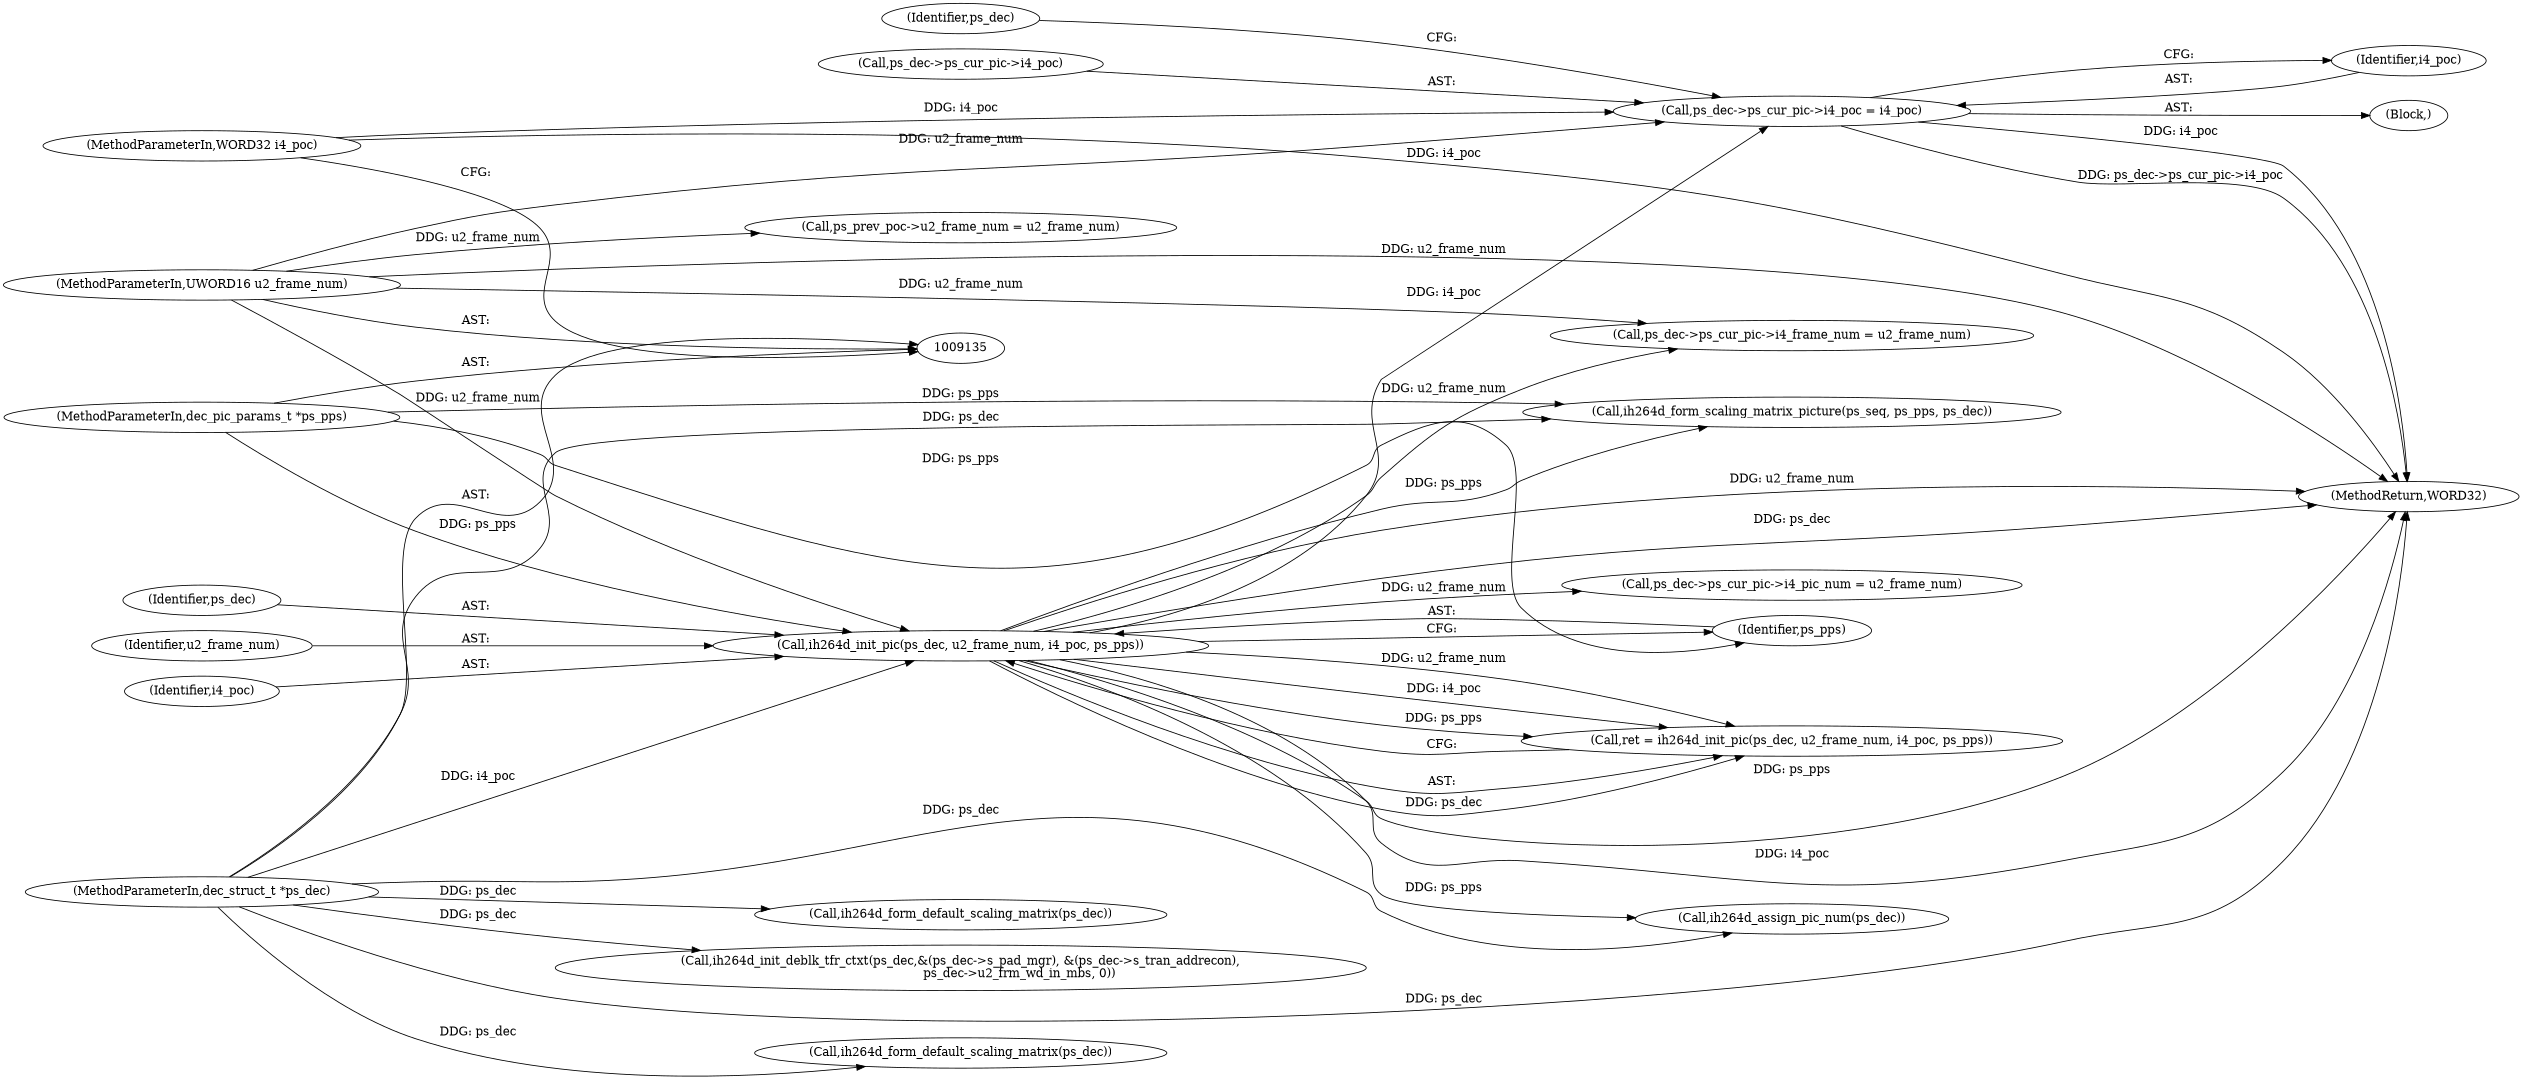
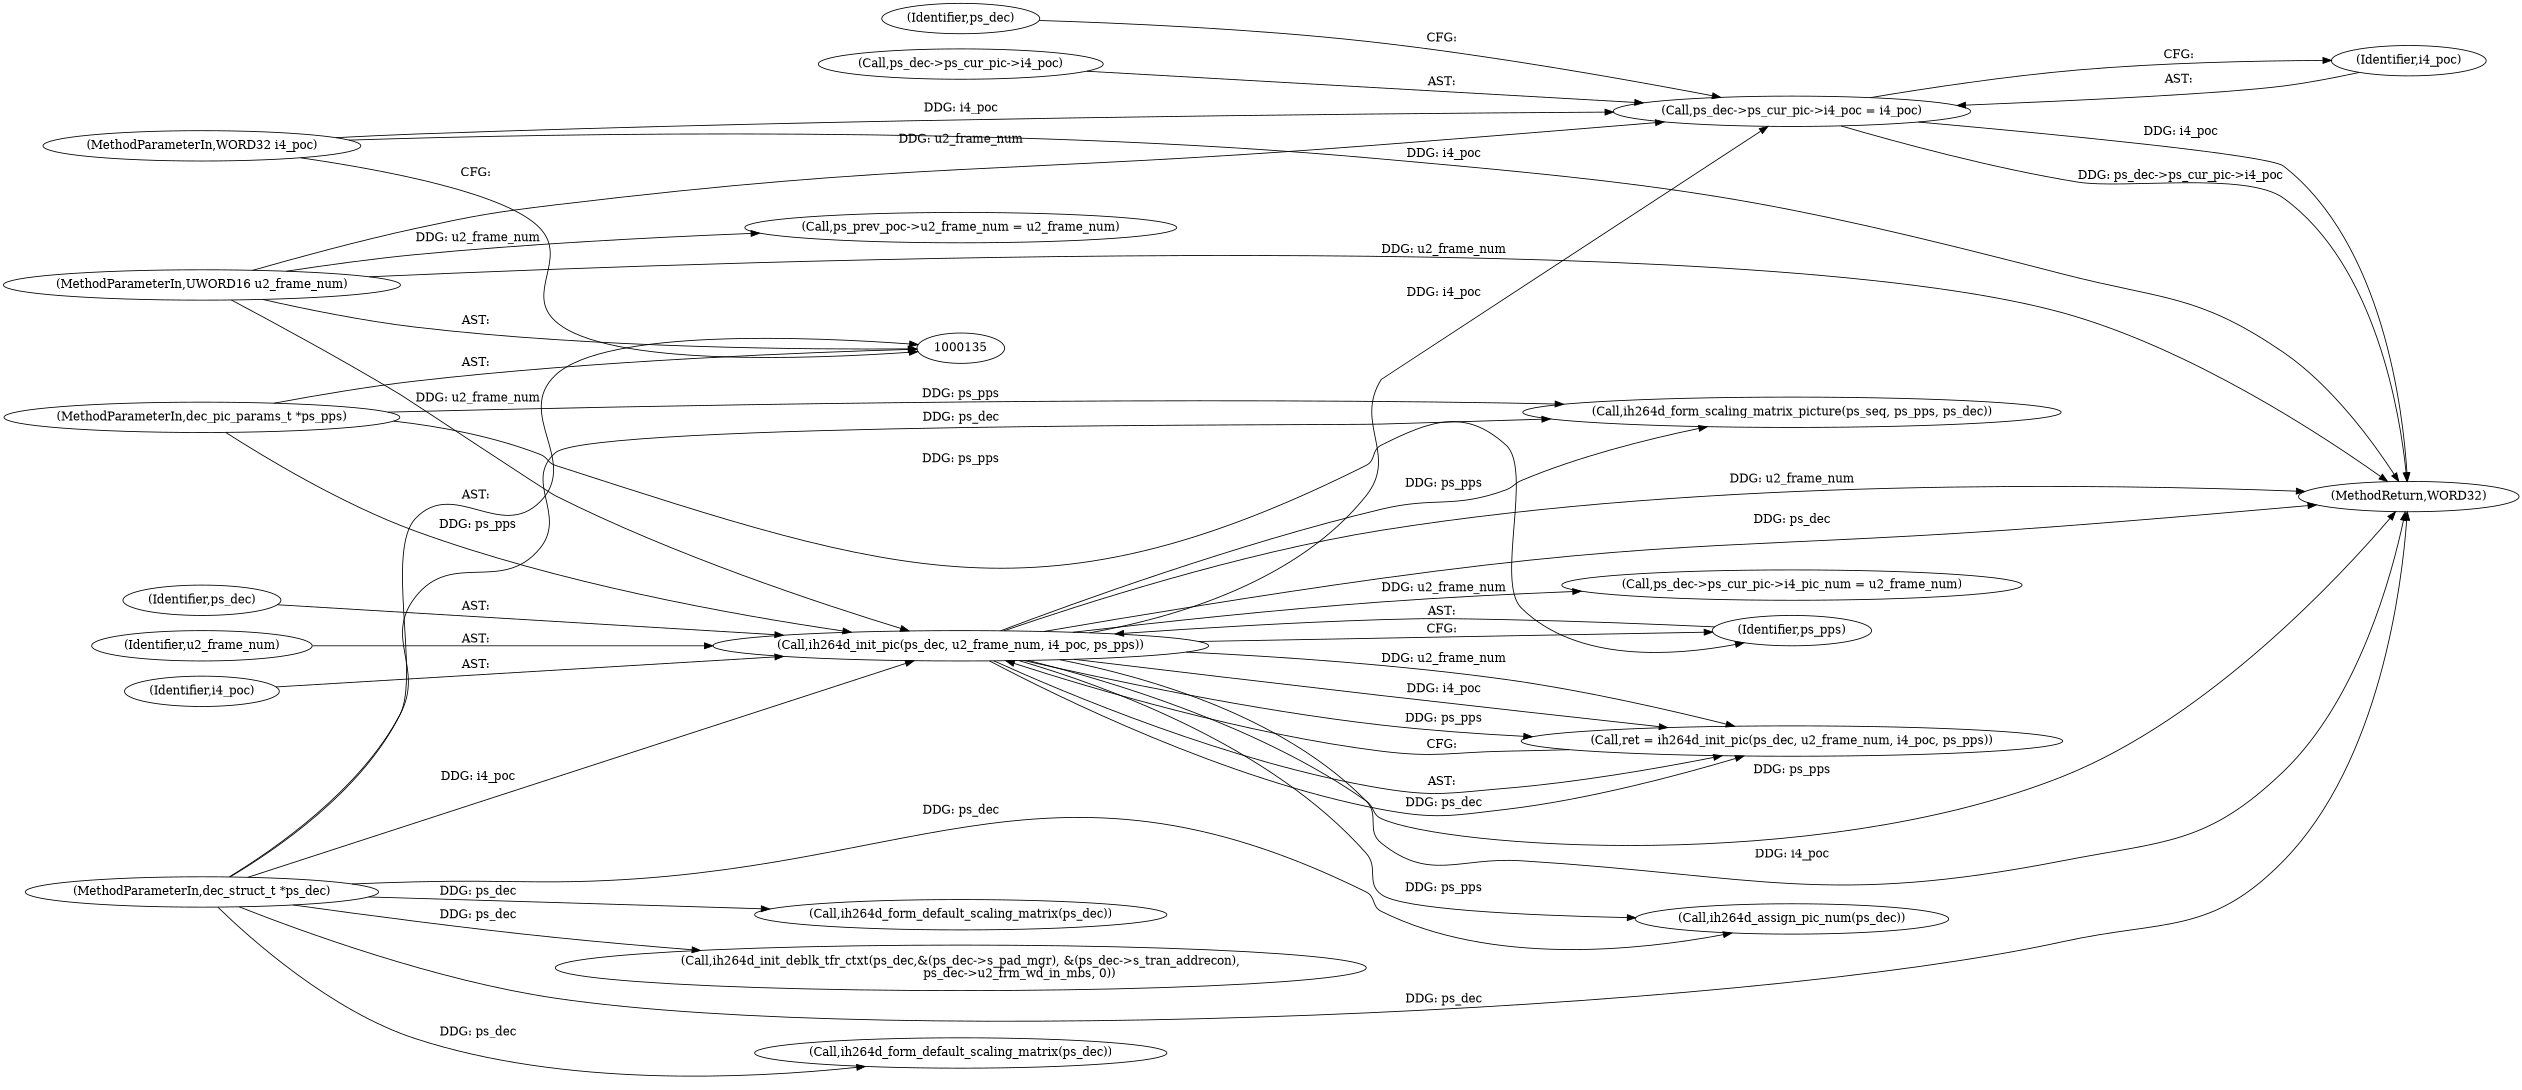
node "(Block,)": removed
node "(Call,ps_dec->ps_cur_pic->i4_frame_num = u2_frame_num)": removed
node "1009135": label "1009135" -> "1000135"
